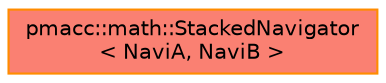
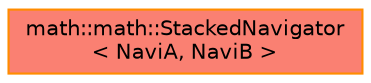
node "pmacc::math::StackedNavigator < NaviA, NaviB >": label "pmacc::math::StackedNavigator < NaviA, NaviB >" -> "math::math::StackedNavigator < NaviA, NaviB >"
